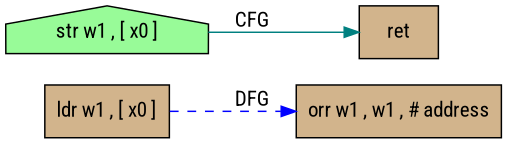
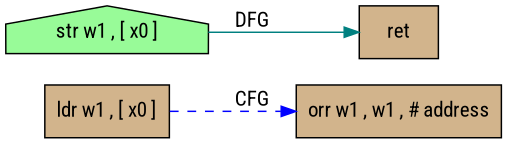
edge "str w1 , [ x0 ]" -> "ret": label "CFG" -> "DFG"
edge "ldr w1 , [ x0 ]" -> "orr w1 , w1 , # address": label "DFG" -> "CFG"
